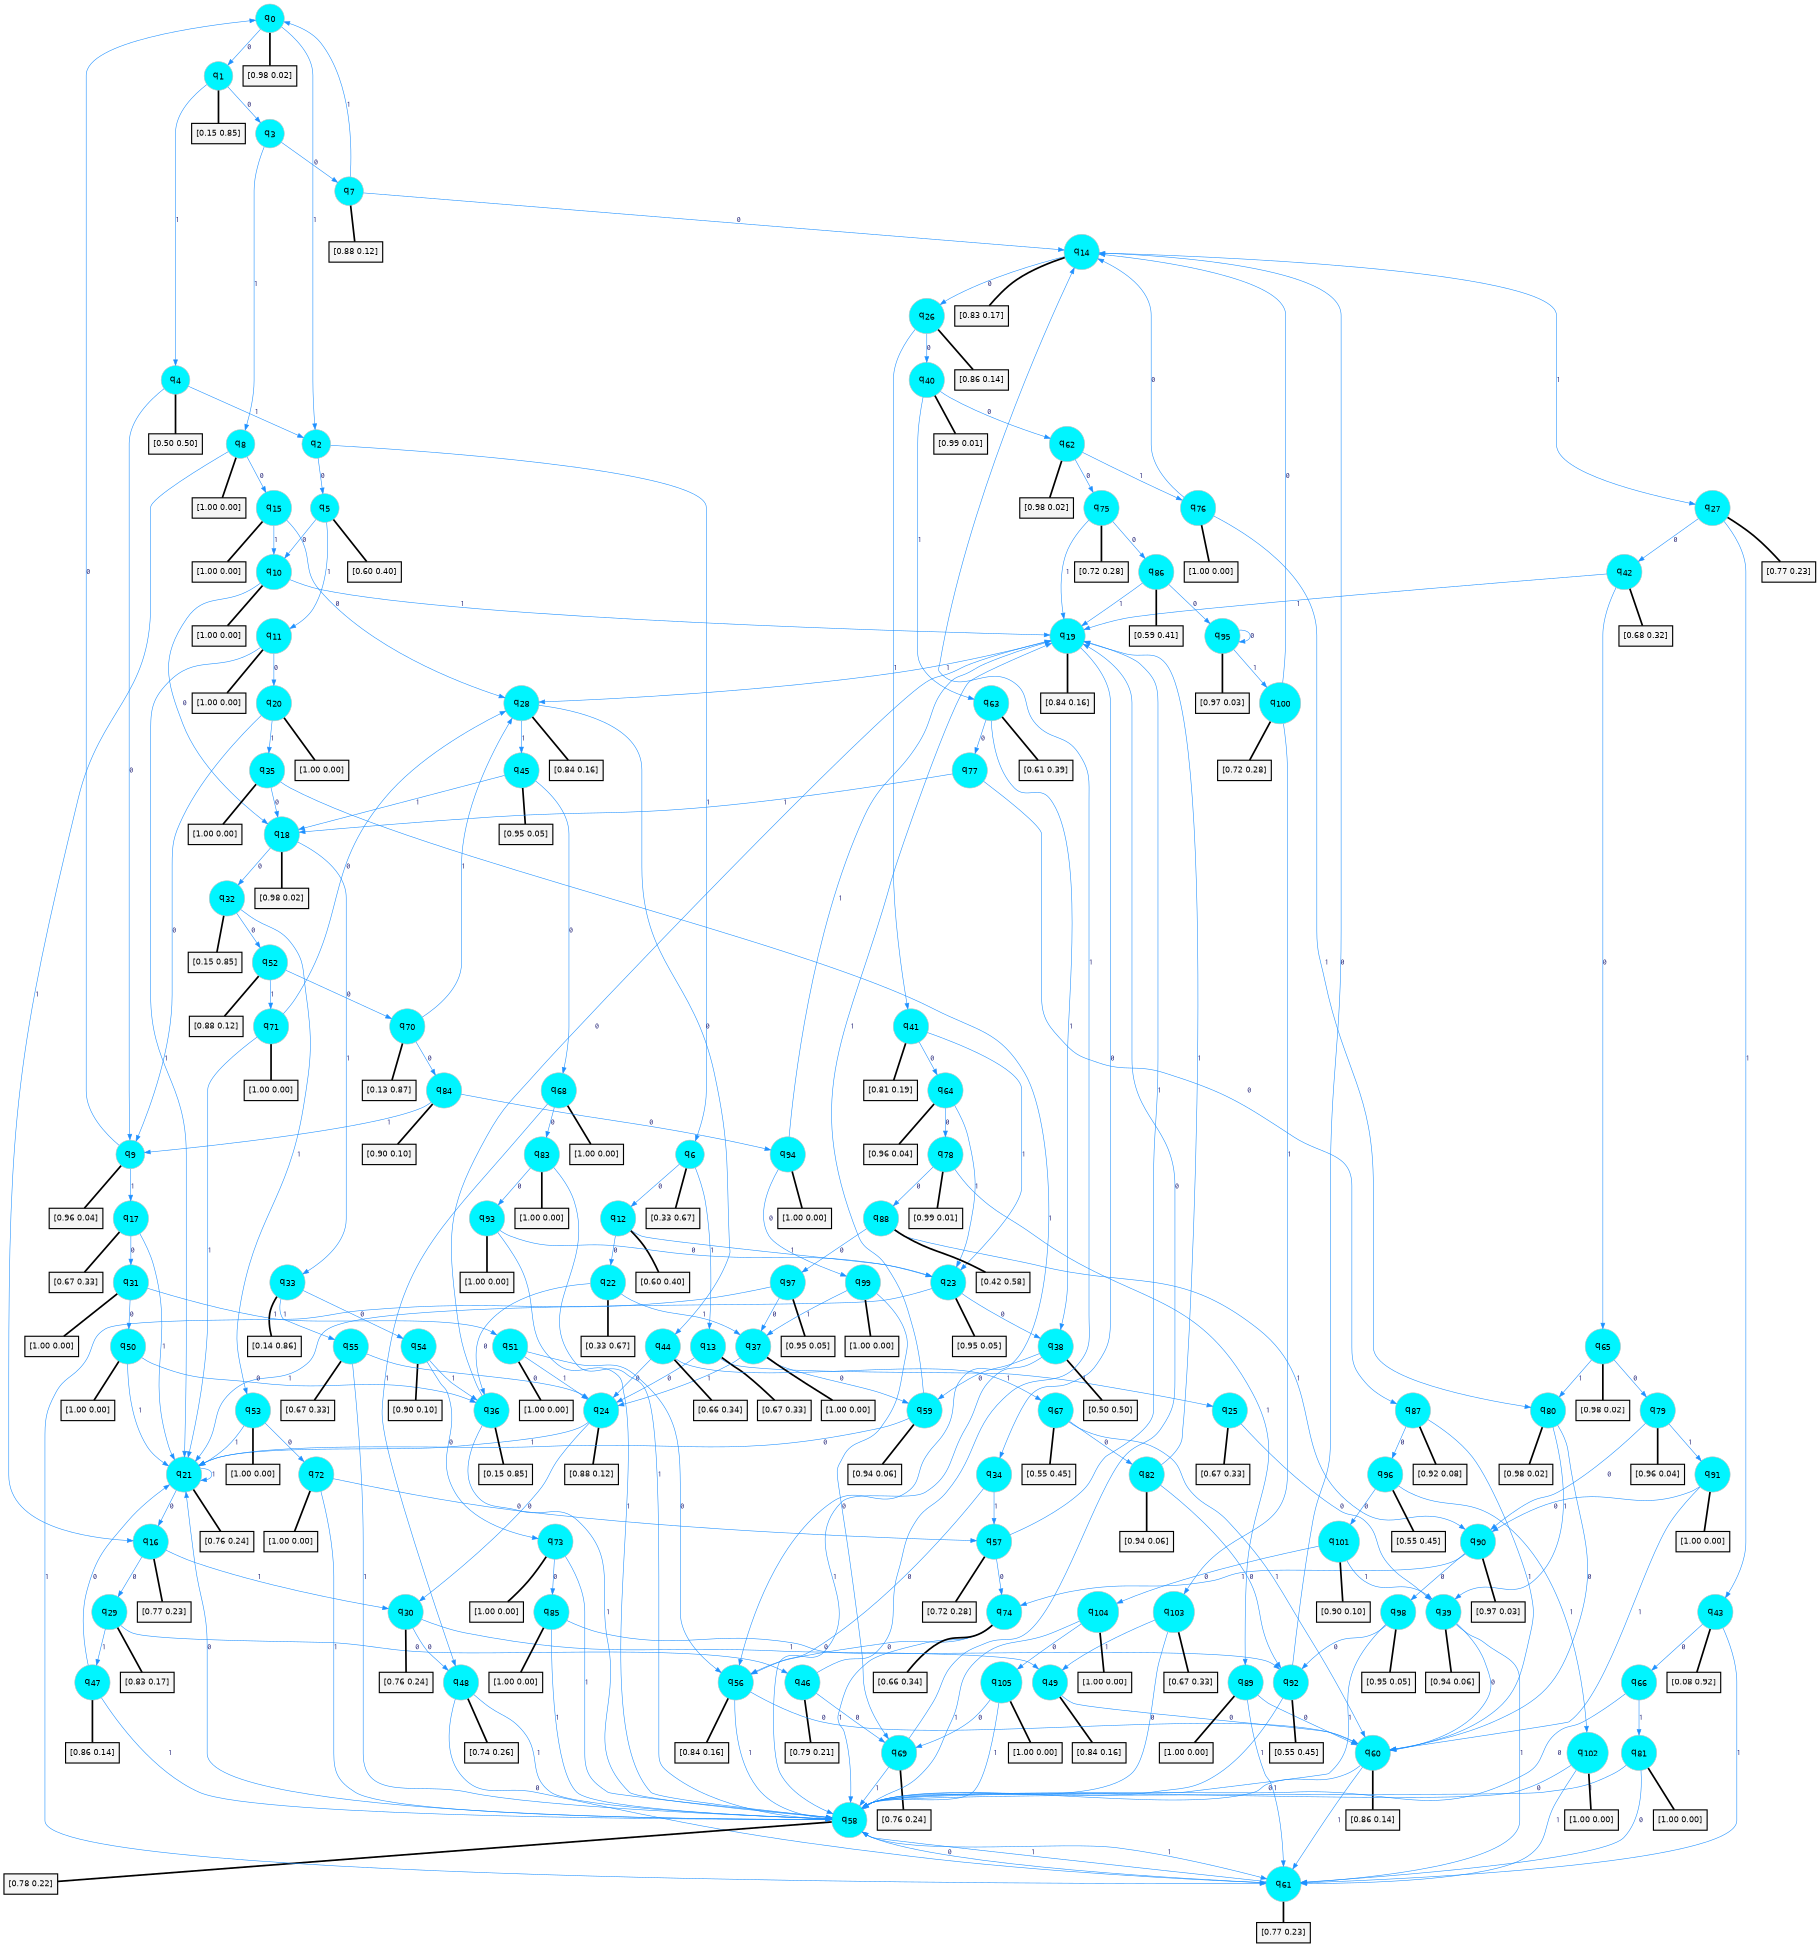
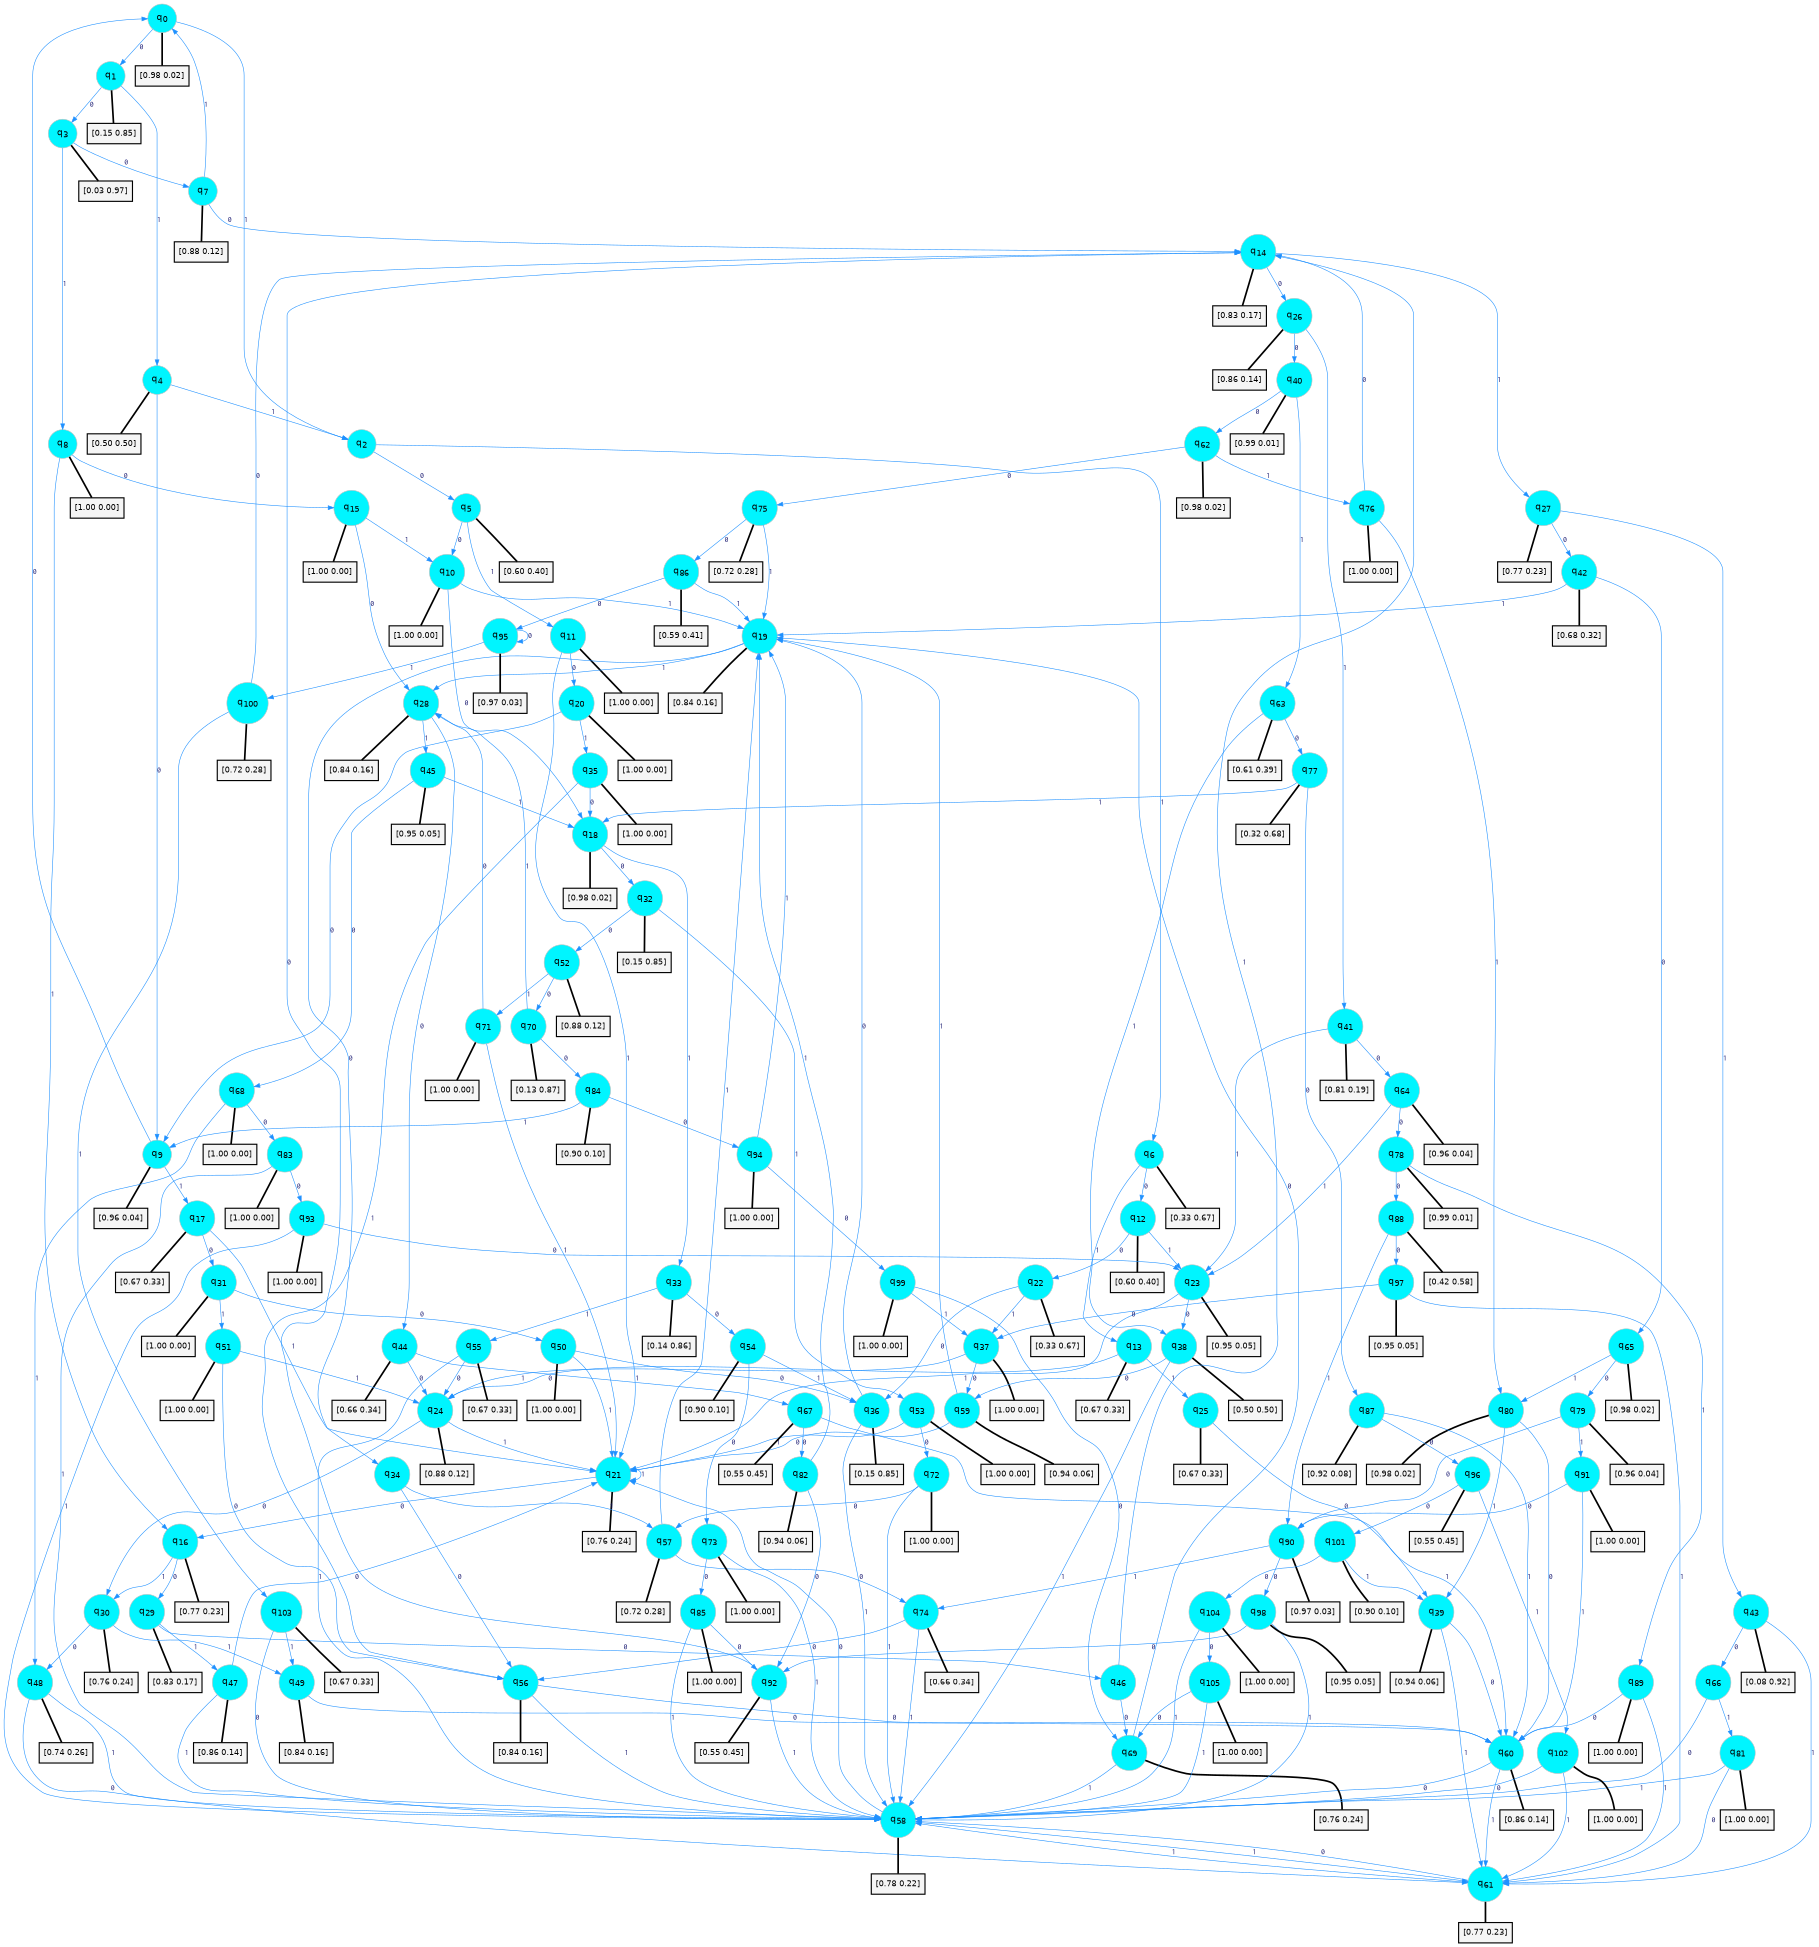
node "[0.03 0.97]": added
node "[0.32 0.68]": added
node "[0.79 0.21]": removed
